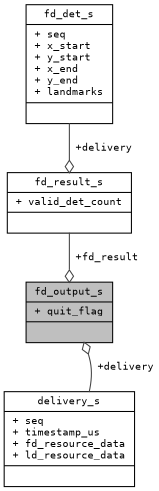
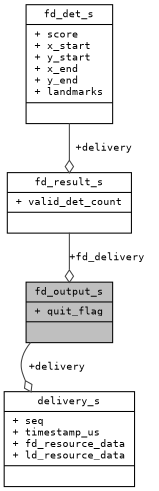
node "fd_det_s": text "+ seq" -> "+ score"
edge "fd_result_s" -> "fd_output_s": label " +fd_result" -> " +fd_delivery"
edge "delivery_s" -> "fd_output_s": reversed
